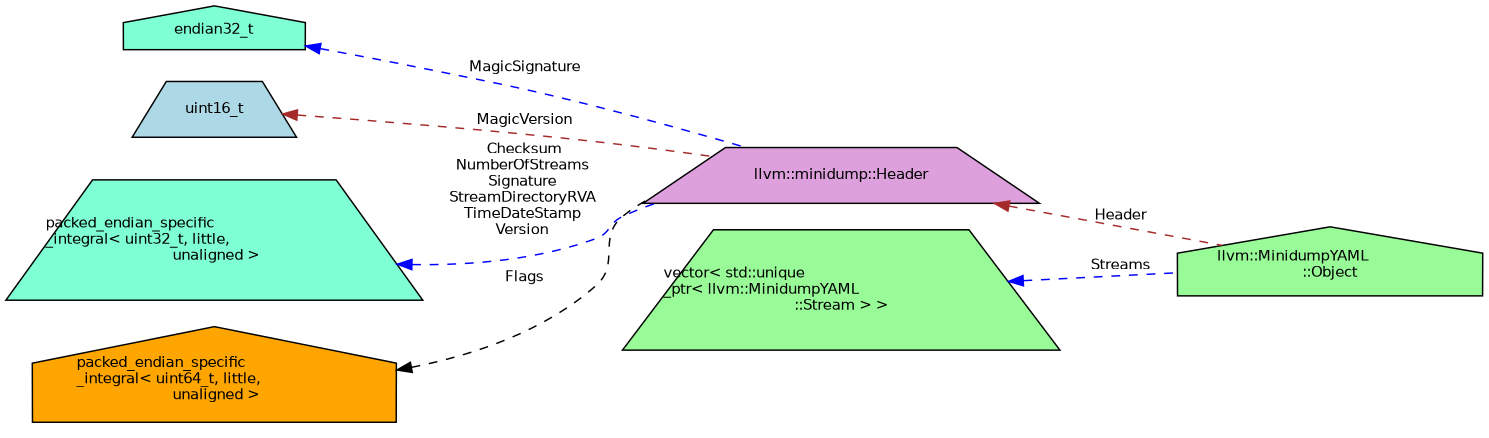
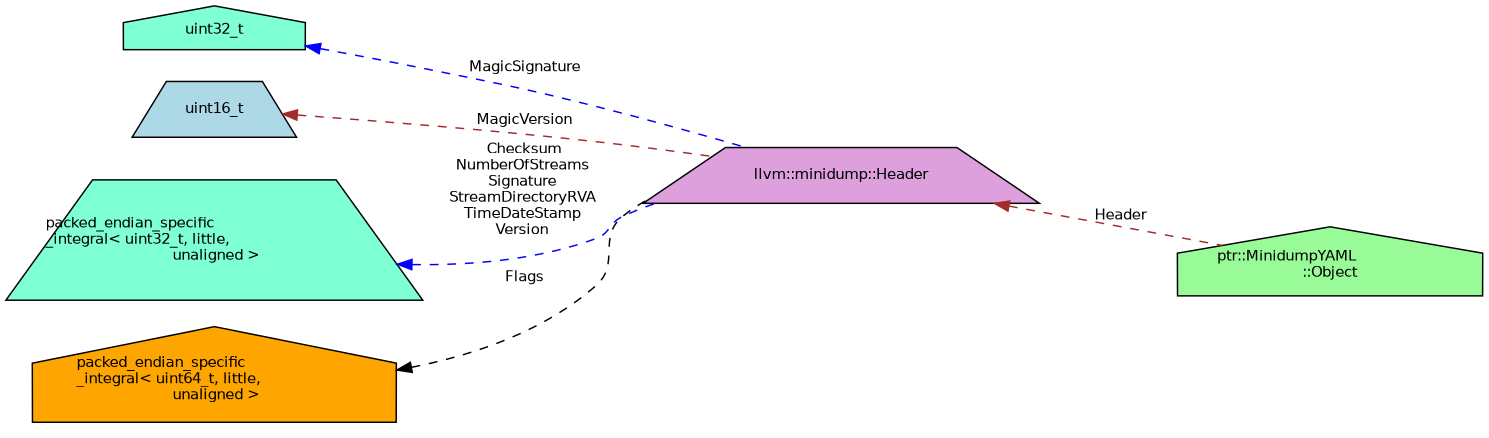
node "endian32_t": label "endian32_t" -> "uint32_t"
node "llvm::MinidumpYAML ::Object": label "llvm::MinidumpYAML ::Object" -> "ptr::MinidumpYAML ::Object"
node "vector< std::unique _ptr< llvm::MinidumpYAML ::Stream > >": removed
